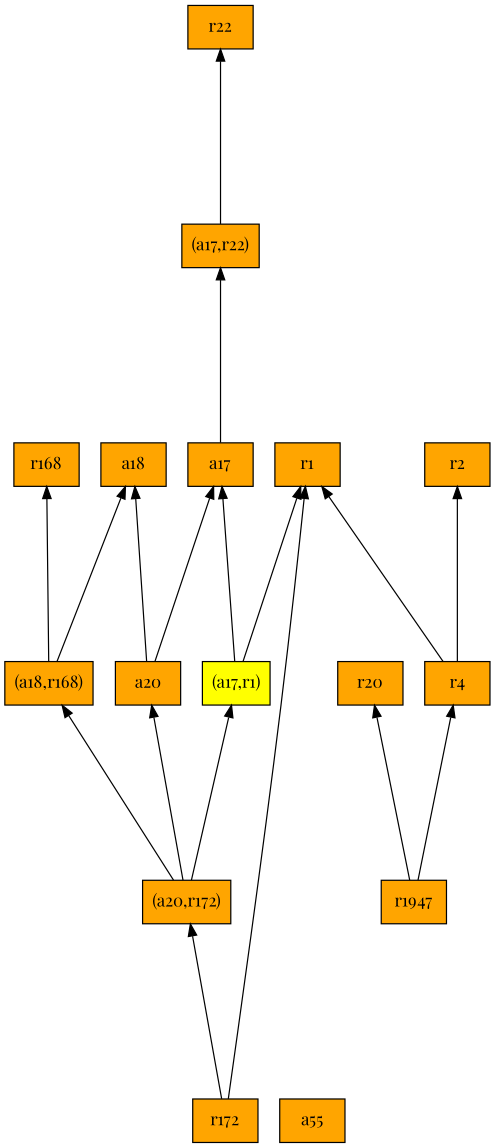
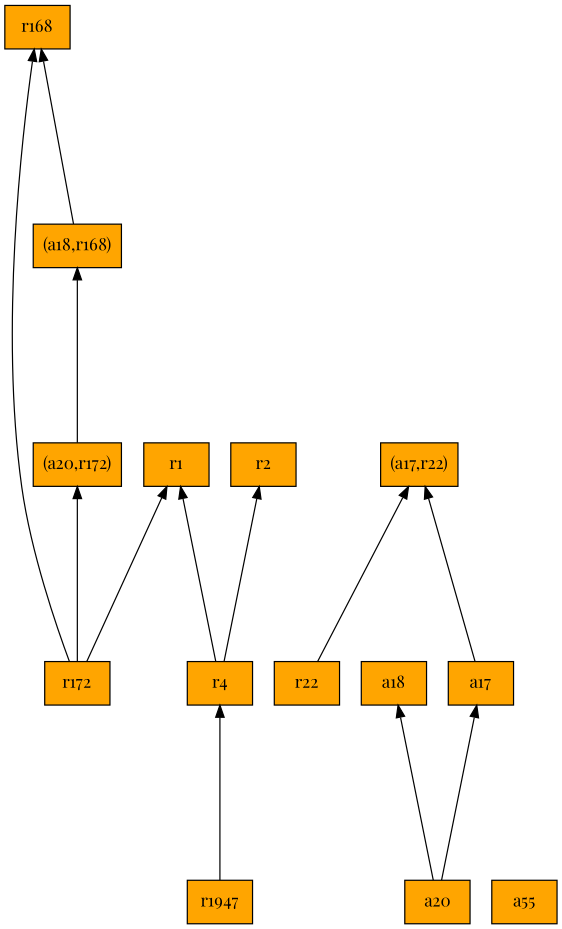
edge "(a17,r22)" -> "r22": reversed
edge "r172" -> "r168": added
edge "(a18,r168)" -> "a18": removed
node "(a17,r1)": removed
node "r20": removed
edge "(a20,r172)" -> "a20": removed
